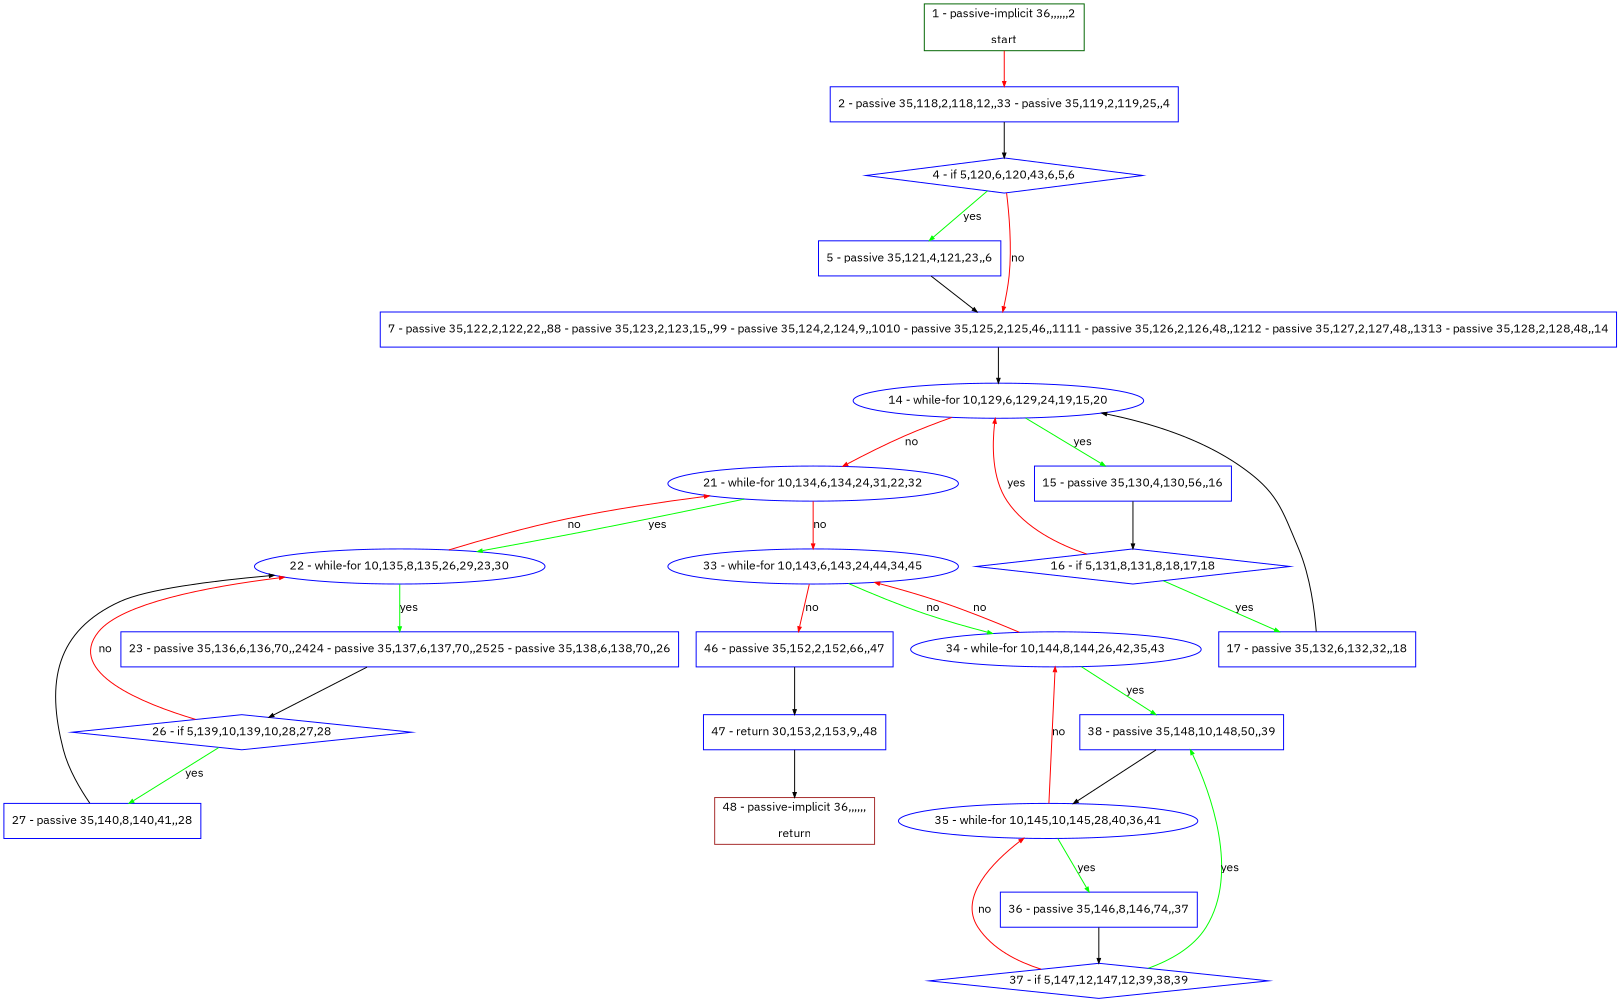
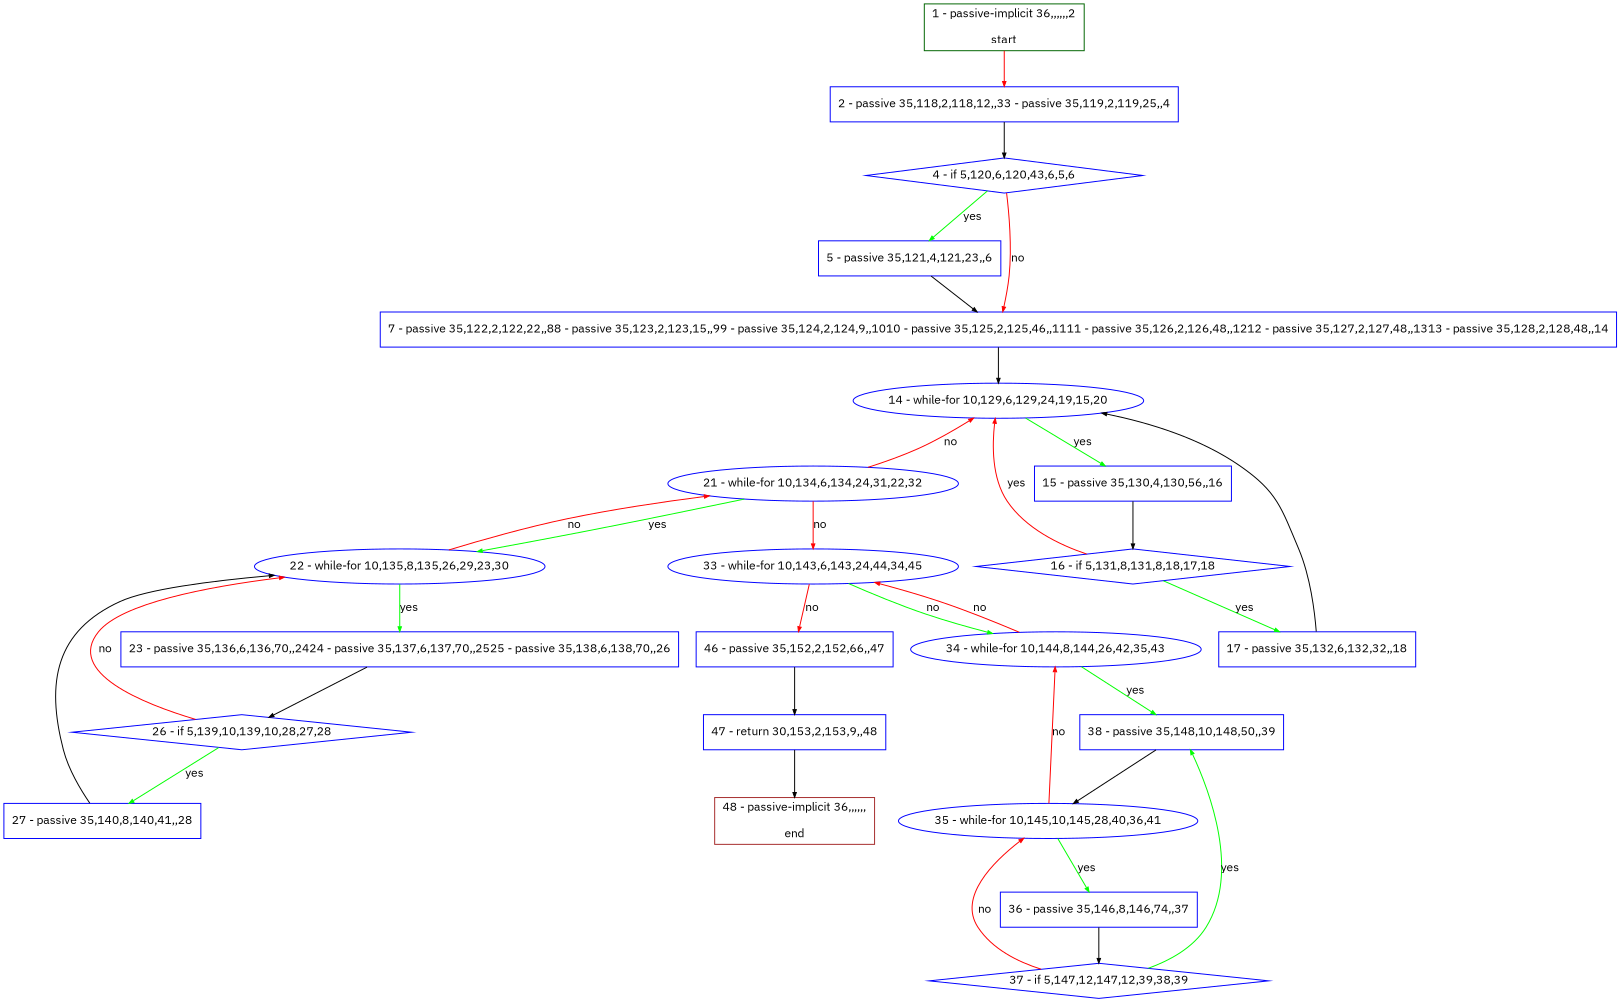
edge "14 - while-for 10,129,6,129,24,19,15,20" -> "21 - while-for 10,134,6,134,24,31,22,32": reversed
node "48 - passive-implicit 36,,,,,, return": label "48 - passive-implicit 36,,,,,, return" -> "48 - passive-implicit 36,,,,,, end"
